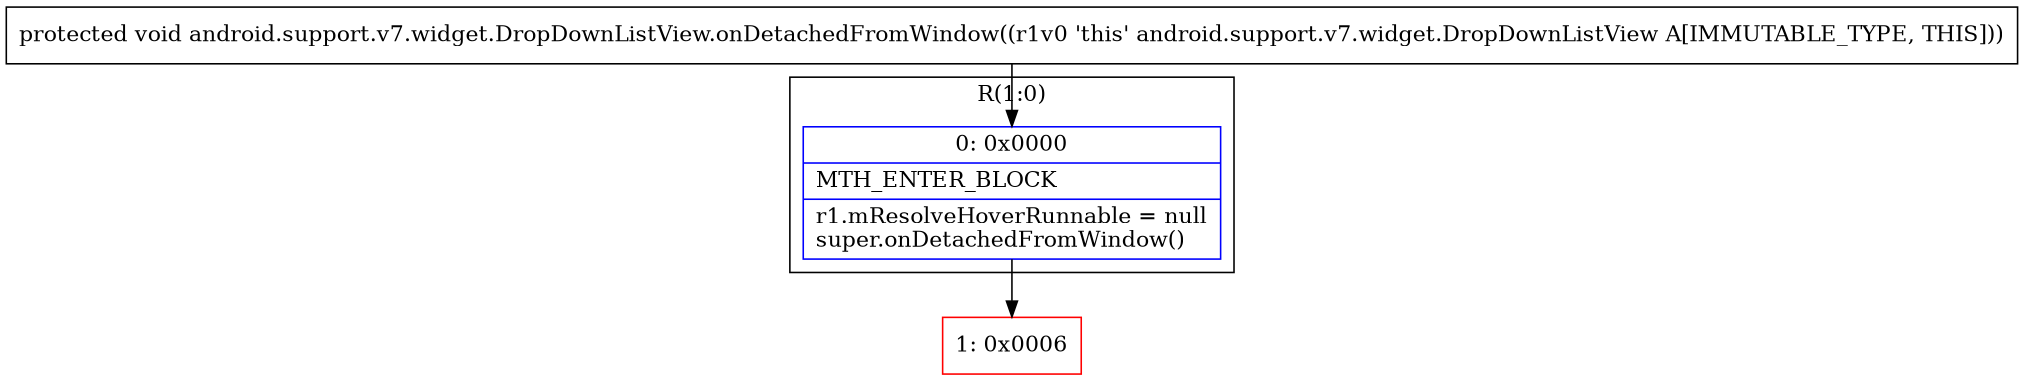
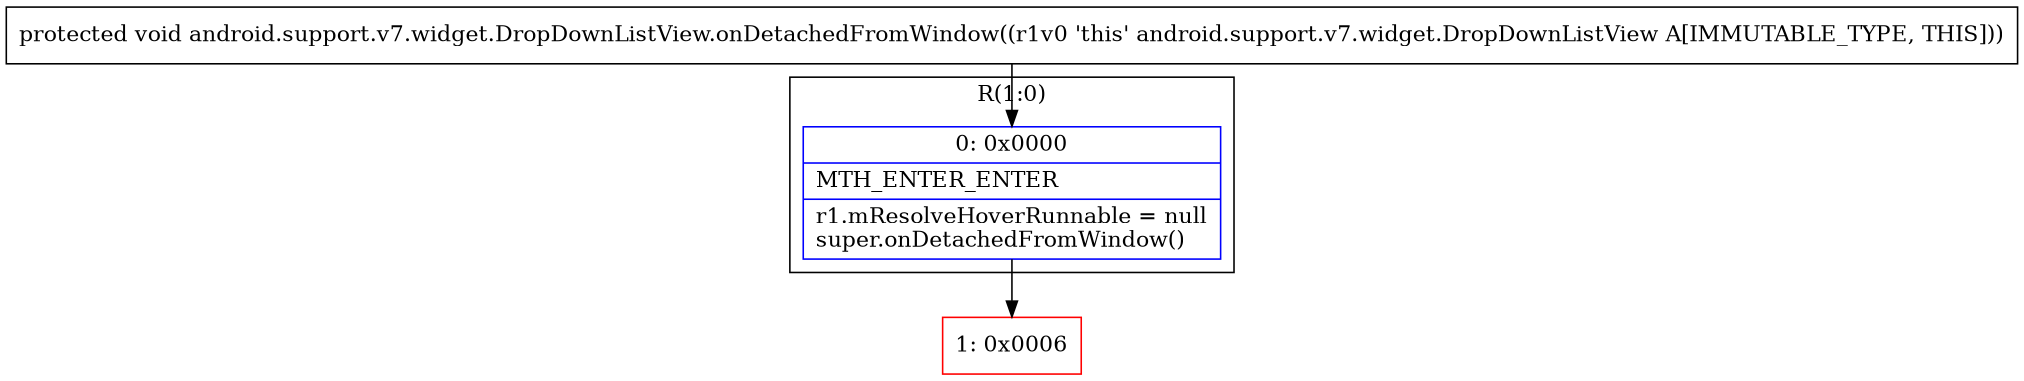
node "0: 0x0000": text "MTH_ENTER_BLOCK" -> "MTH_ENTER_ENTER"
